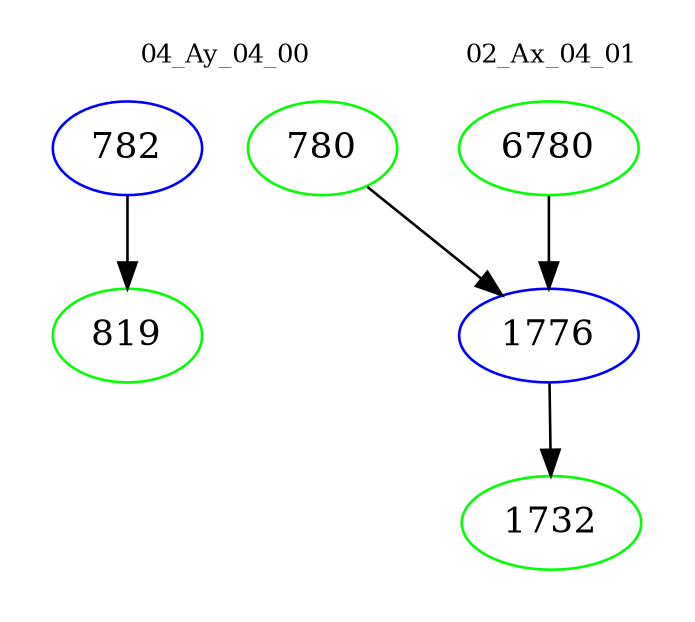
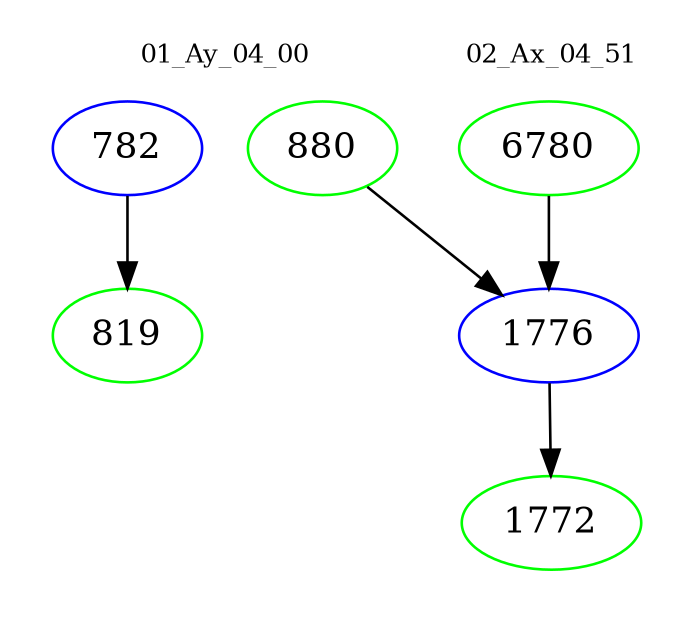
cluster "04_Ay_04_00": label "04_Ay_04_00" -> "01_Ay_04_00"
cluster "02_Ax_04_01": label "02_Ax_04_01" -> "02_Ax_04_51"
node "780": label "780" -> "880"
node "1732": label "1732" -> "1772"
